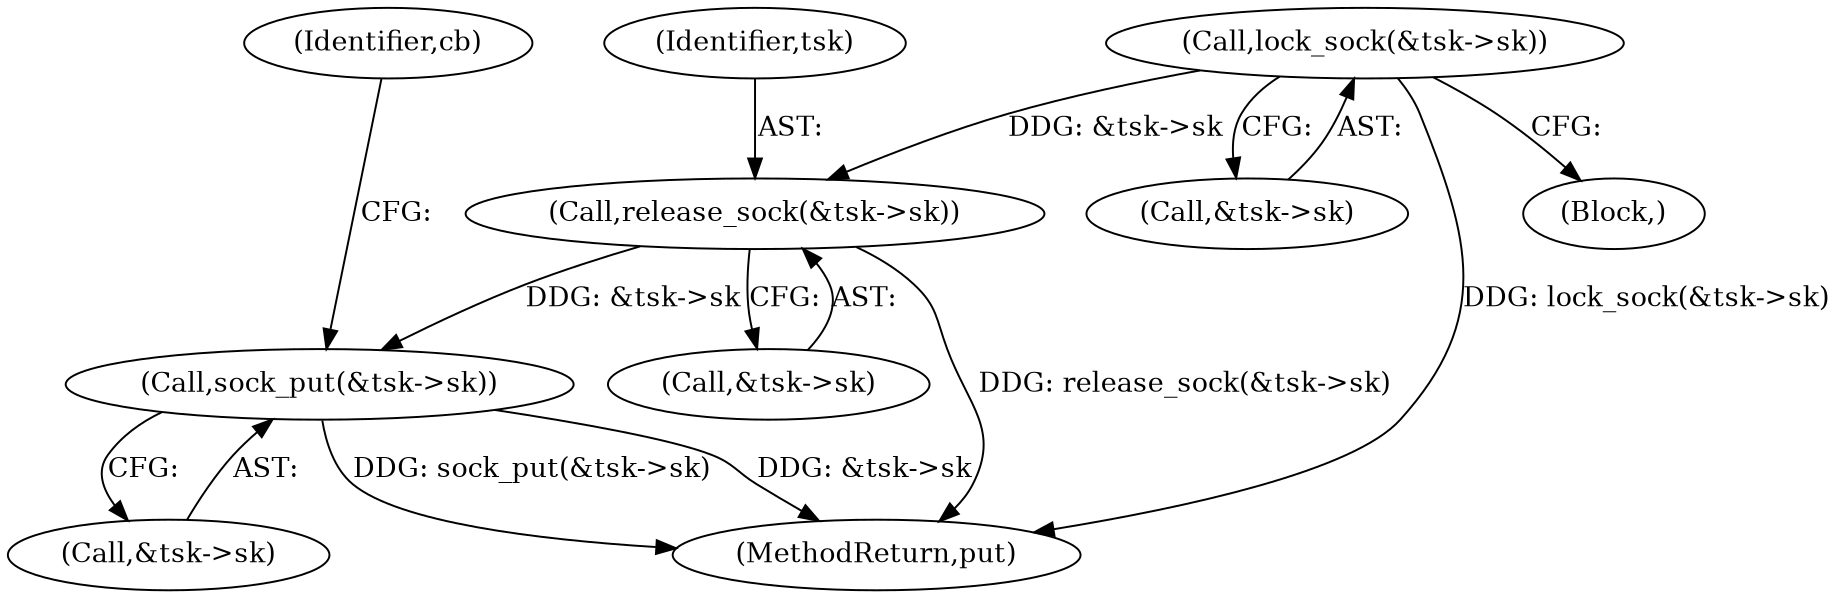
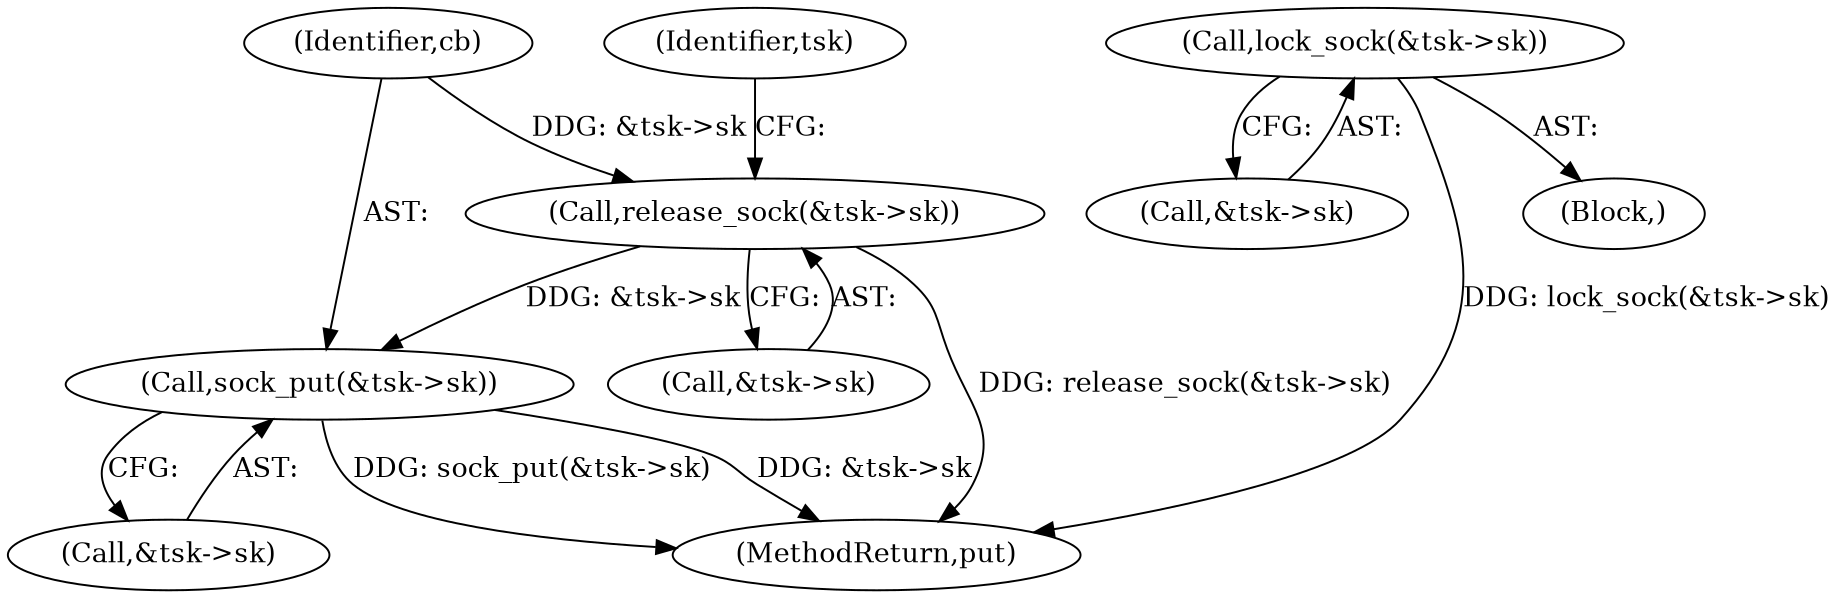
edge "(Call,lock_sock(&tsk->sk))" -> "(Call,release_sock(&tsk->sk))": now "(Identifier,cb)" -> "(Call,release_sock(&tsk->sk))"
edge "(Identifier,tsk)" -> "(Call,release_sock(&tsk->sk))": label "AST: " -> "CFG: "
edge "(Call,lock_sock(&tsk->sk))" -> "(Block,)": label "CFG: " -> "AST: "
edge "(Identifier,cb)" -> "(Call,sock_put(&tsk->sk))": label "CFG: " -> "AST: "
